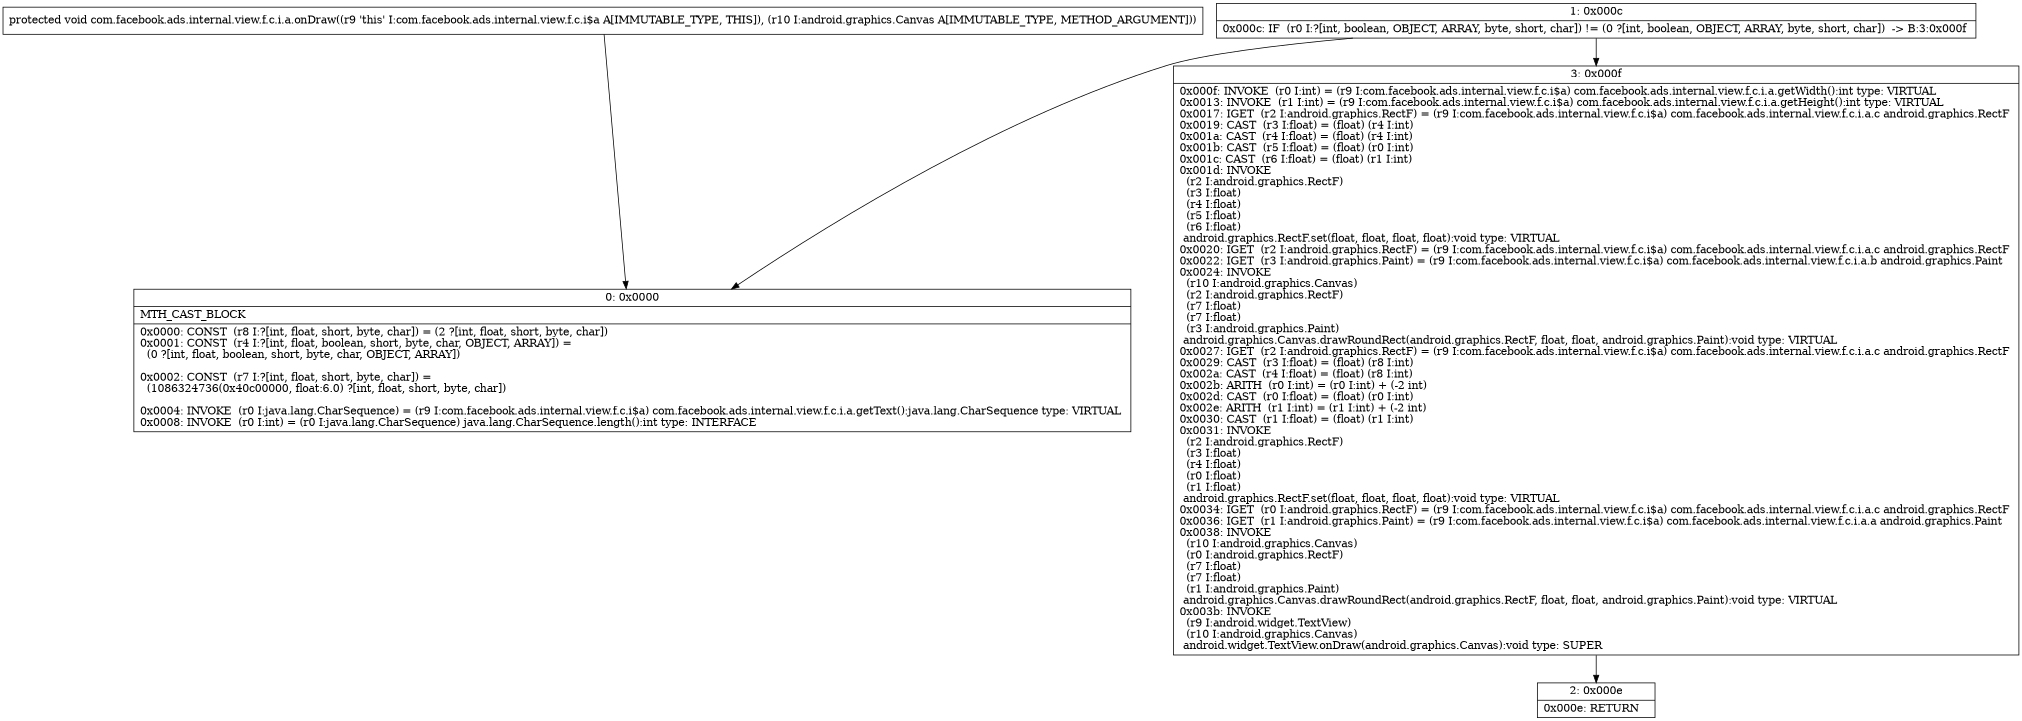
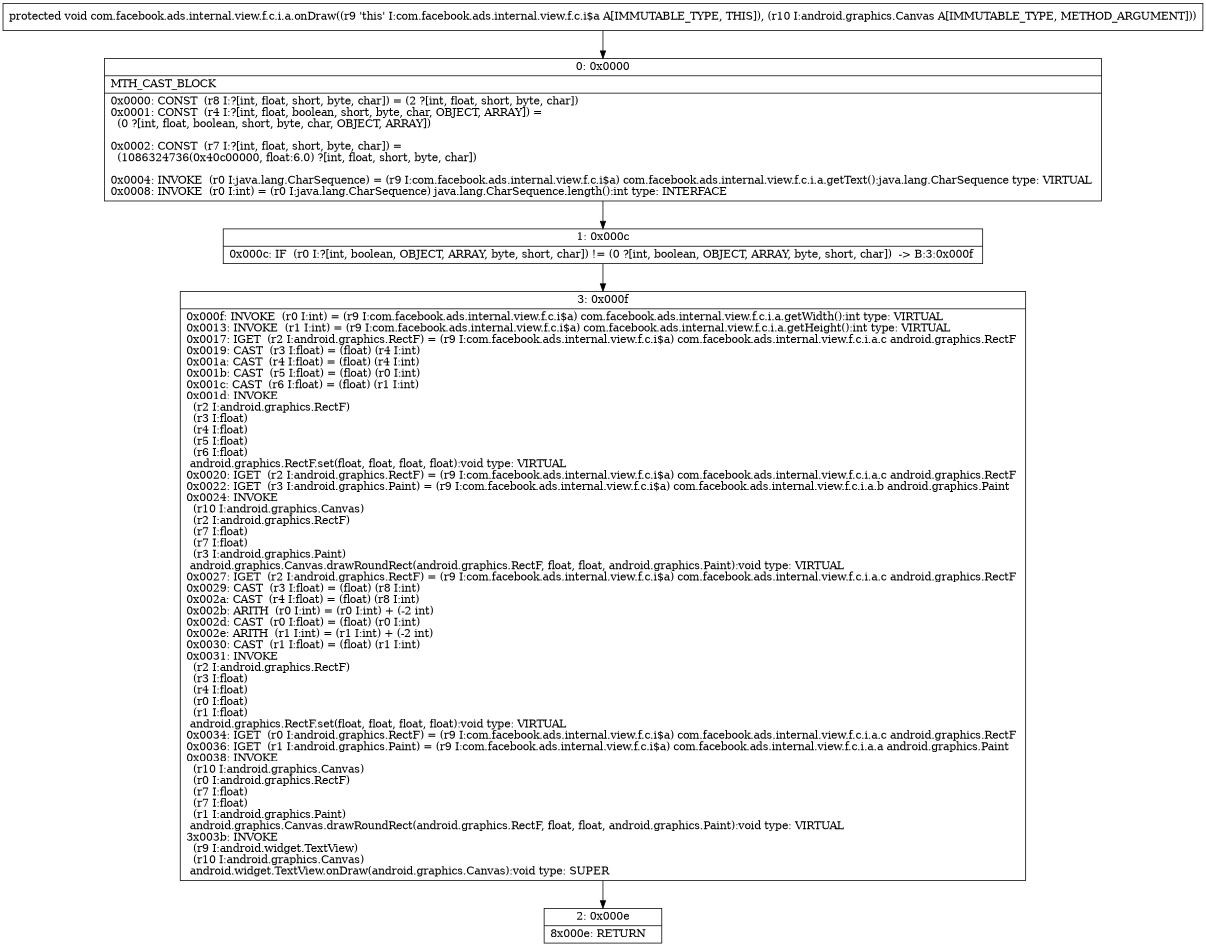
edge "1: 0x000c" -> "0: 0x0000": reversed
node "3: 0x000f": text "0x003b: INVOKE" -> "3x003b: INVOKE"
node "2: 0x000e": text "0x000e: RETURN" -> "8x000e: RETURN"
